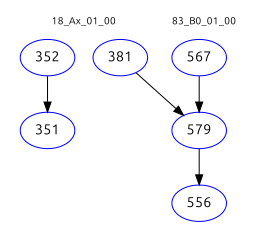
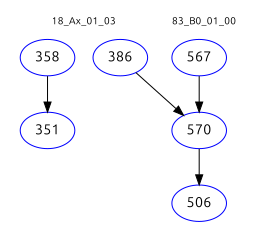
cluster "18_Ax_01_00": label "18_Ax_01_00" -> "18_Ax_01_03"
node "352": label "352" -> "358"
node "381": label "381" -> "386"
node "579": label "579" -> "570"
node "556": label "556" -> "506"
